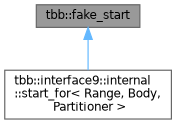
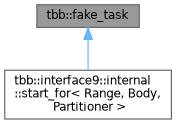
node "tbb::fake_start": label "tbb::fake_start" -> "tbb::fake_task"
